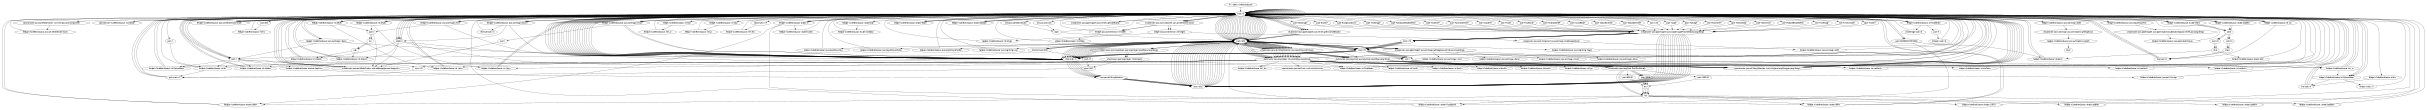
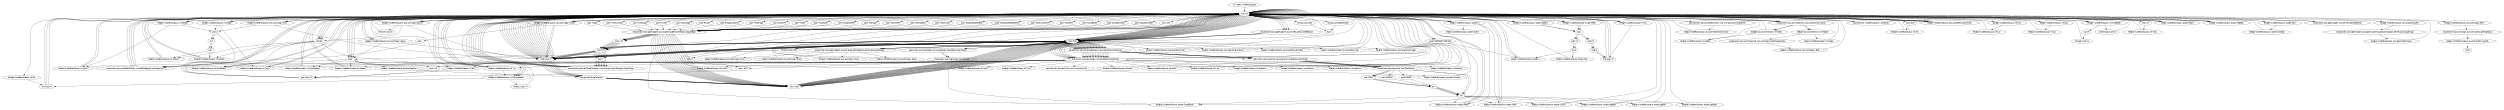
node "staticinvoke.i r79": label "staticinvoke.i r79" -> "load.i r79"
node "push -1": removed
